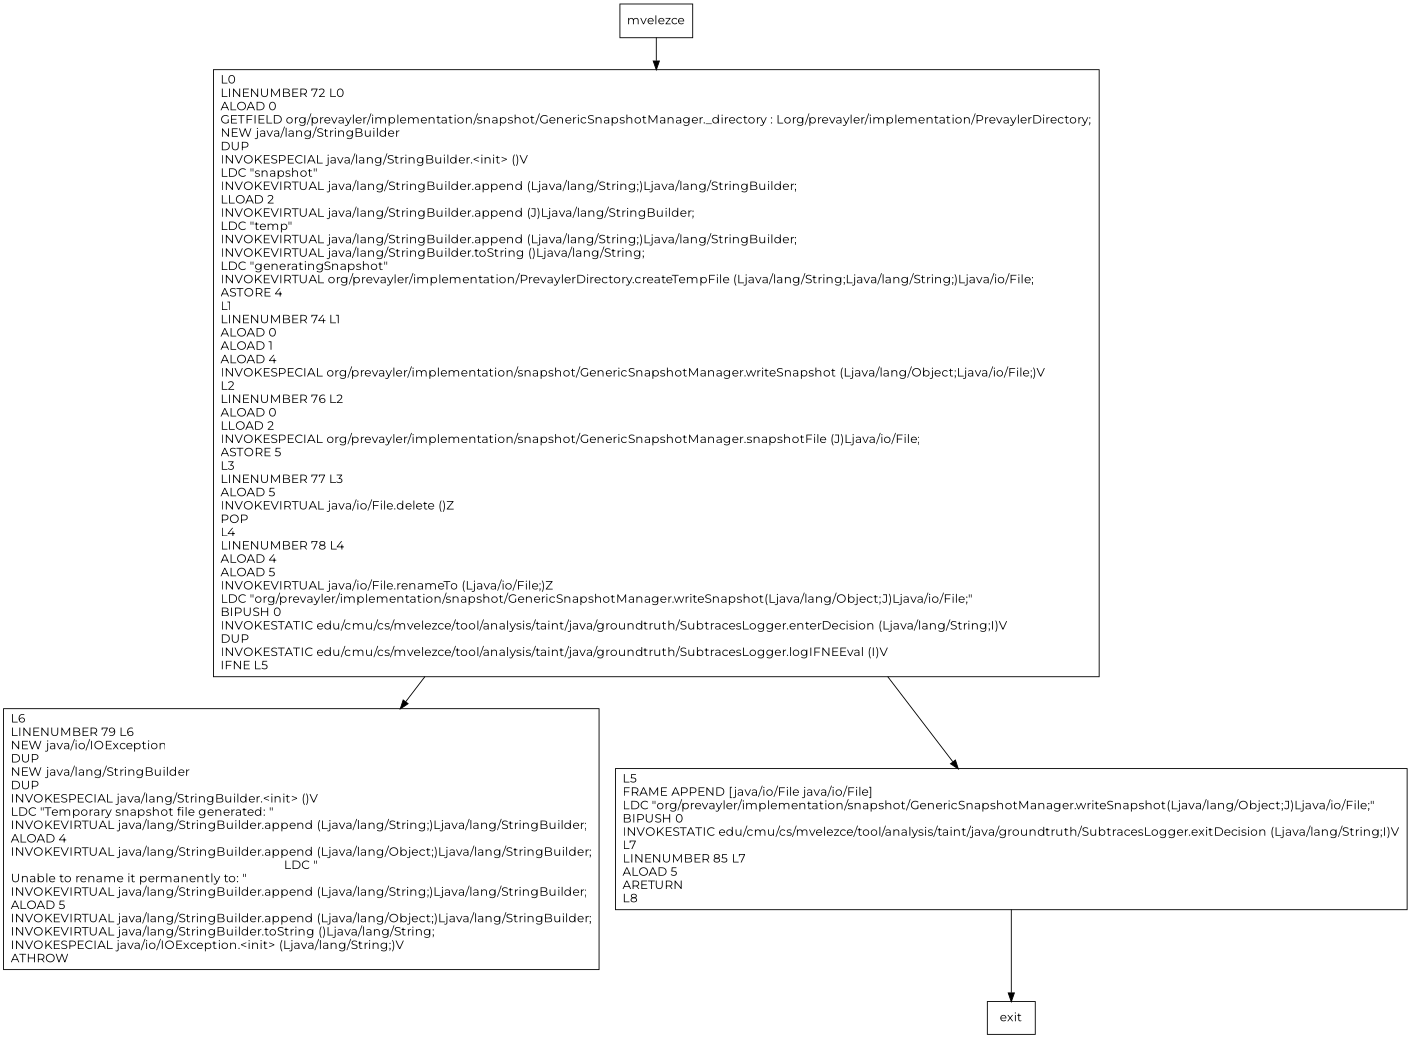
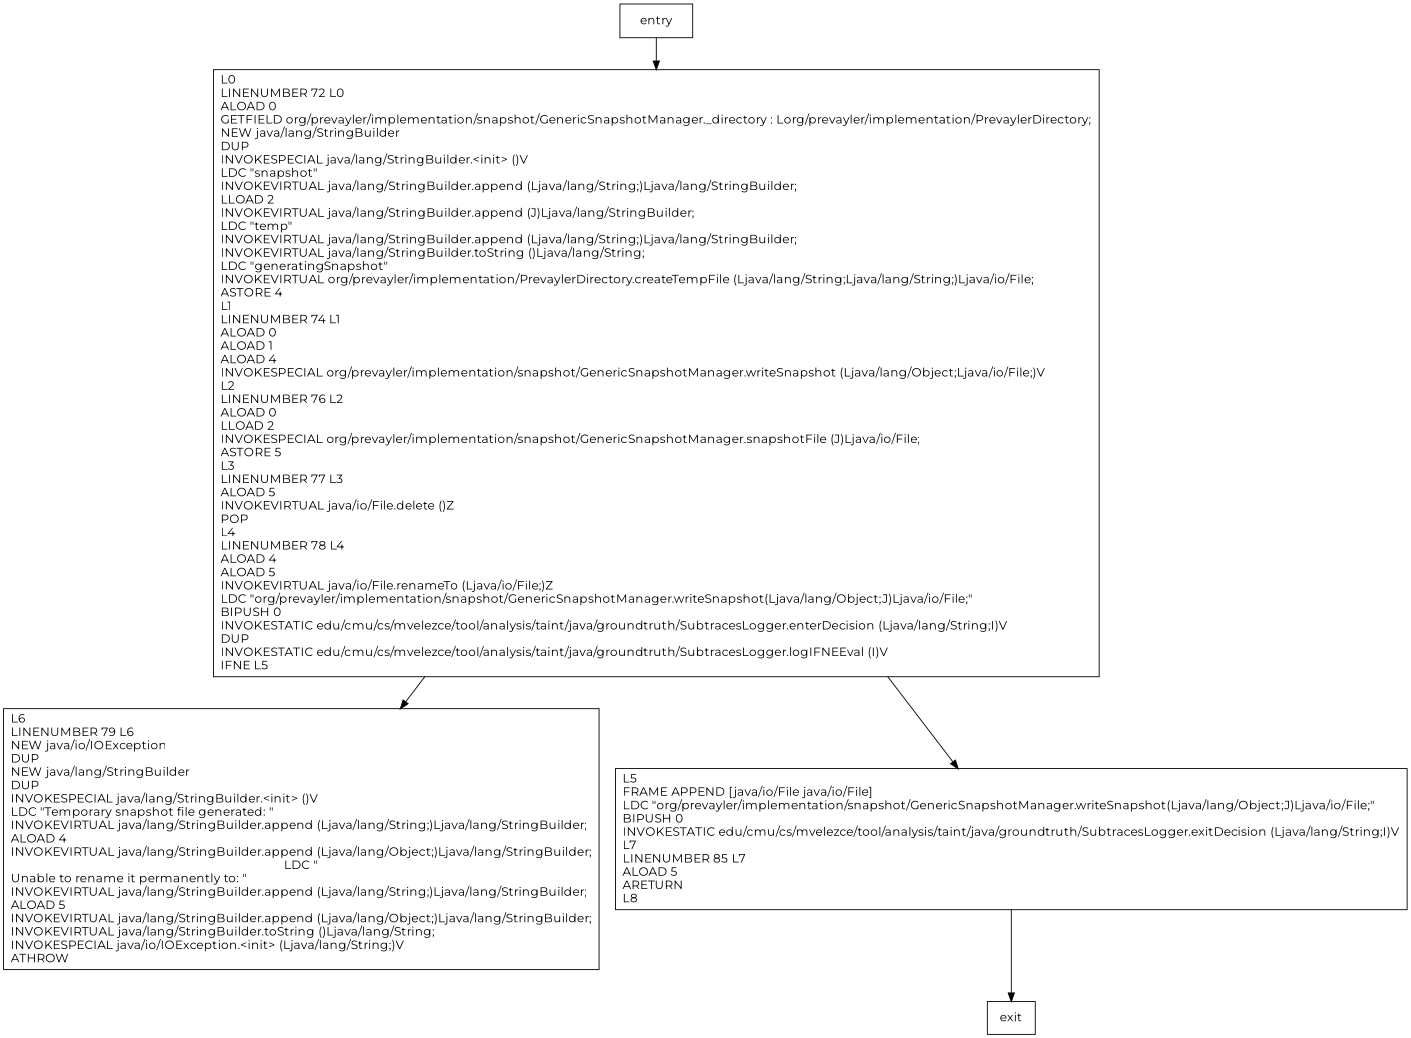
node "mvelezce": label "mvelezce" -> "entry"
